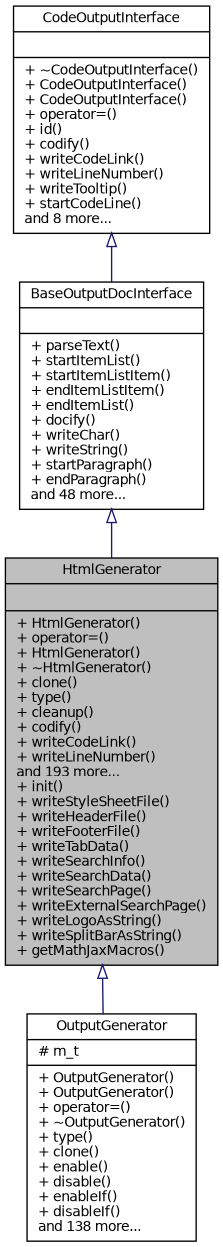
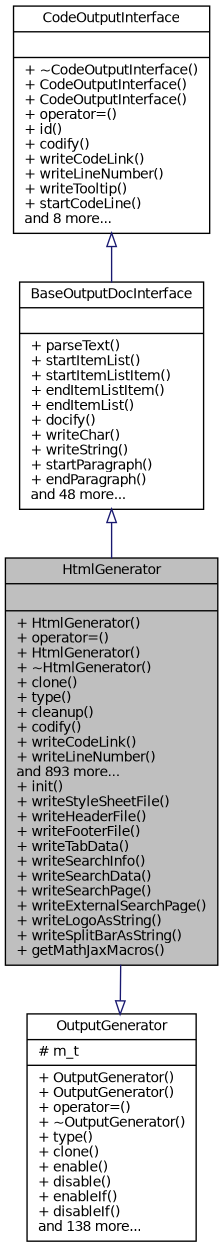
node "HtmlGenerator": text "and 193 more..." -> "and 893 more..."
edge "OutputGenerator" -> "HtmlGenerator": reversed
